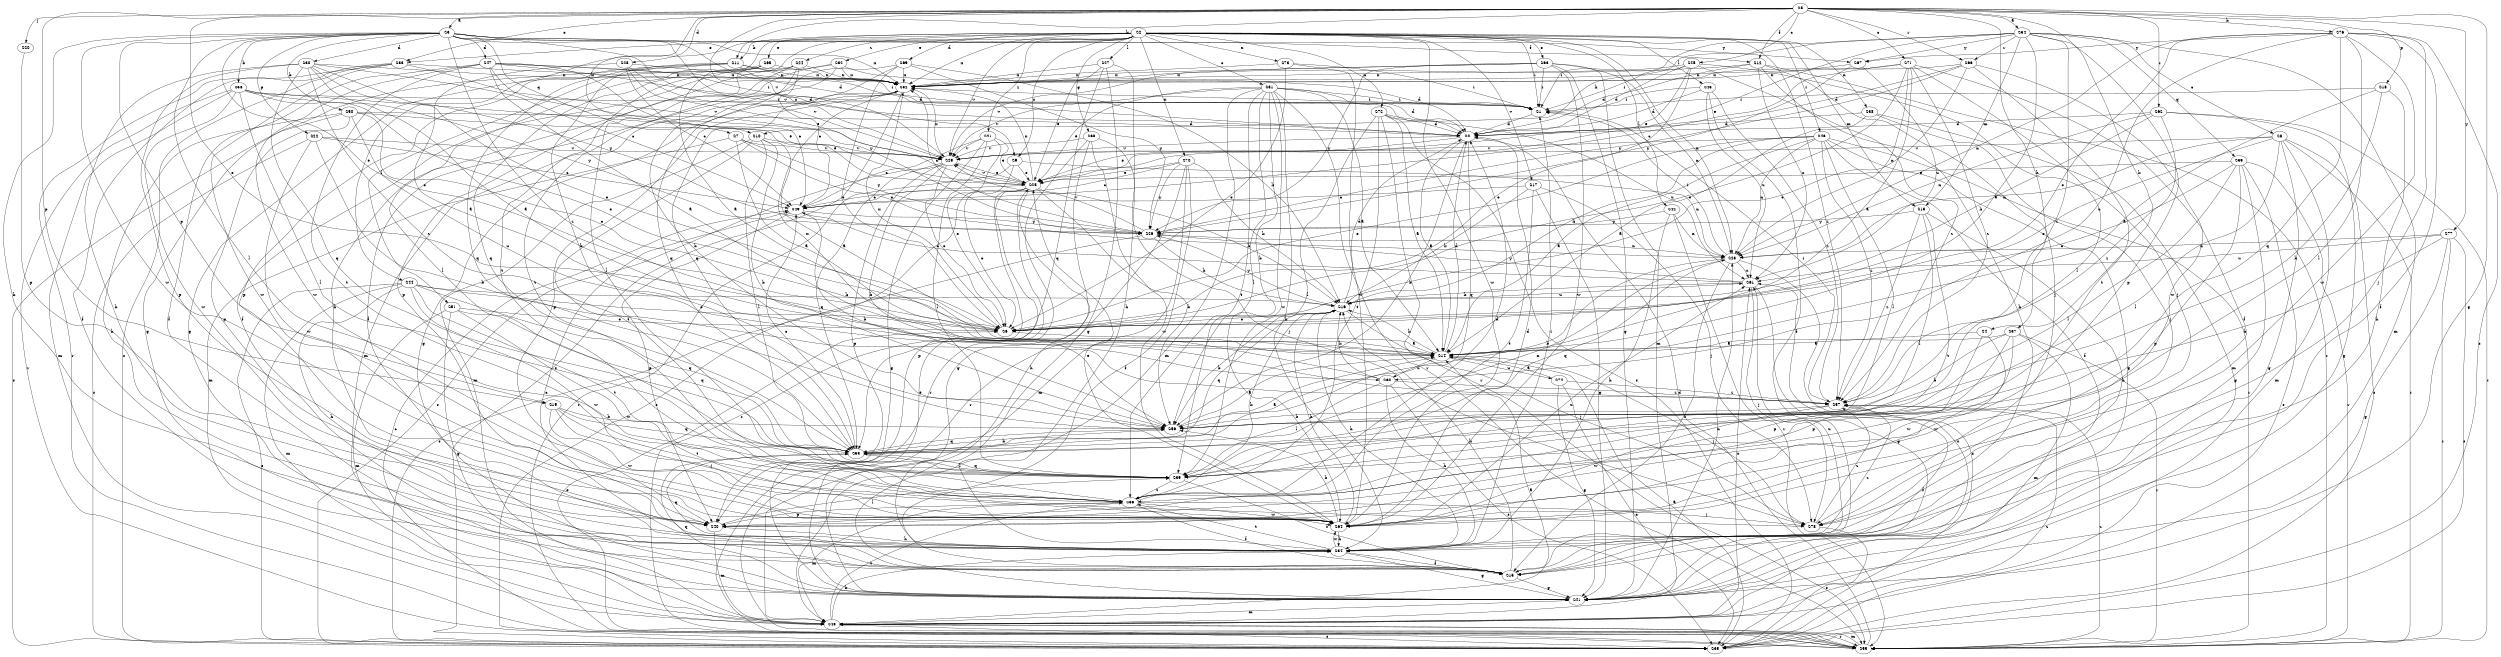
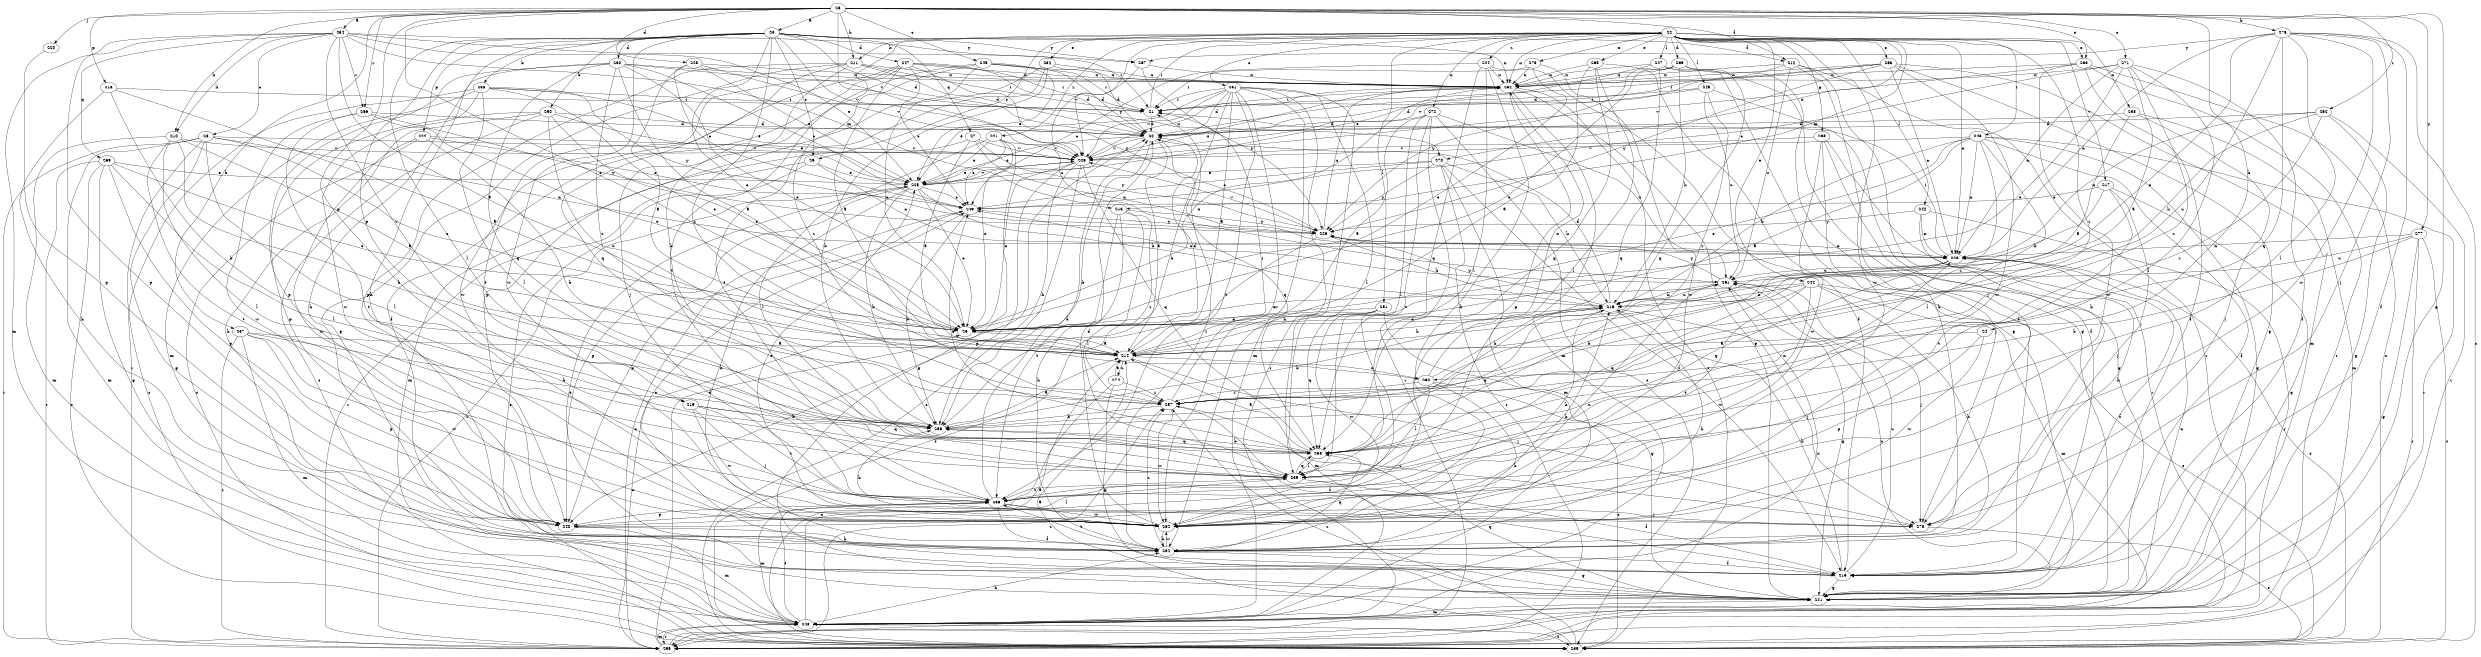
edge "S2" -> "S1": reversed
edge "S66" -> "S52": removed, label "x"
edge "S30" -> "S26": now "S30" -> "S70"
